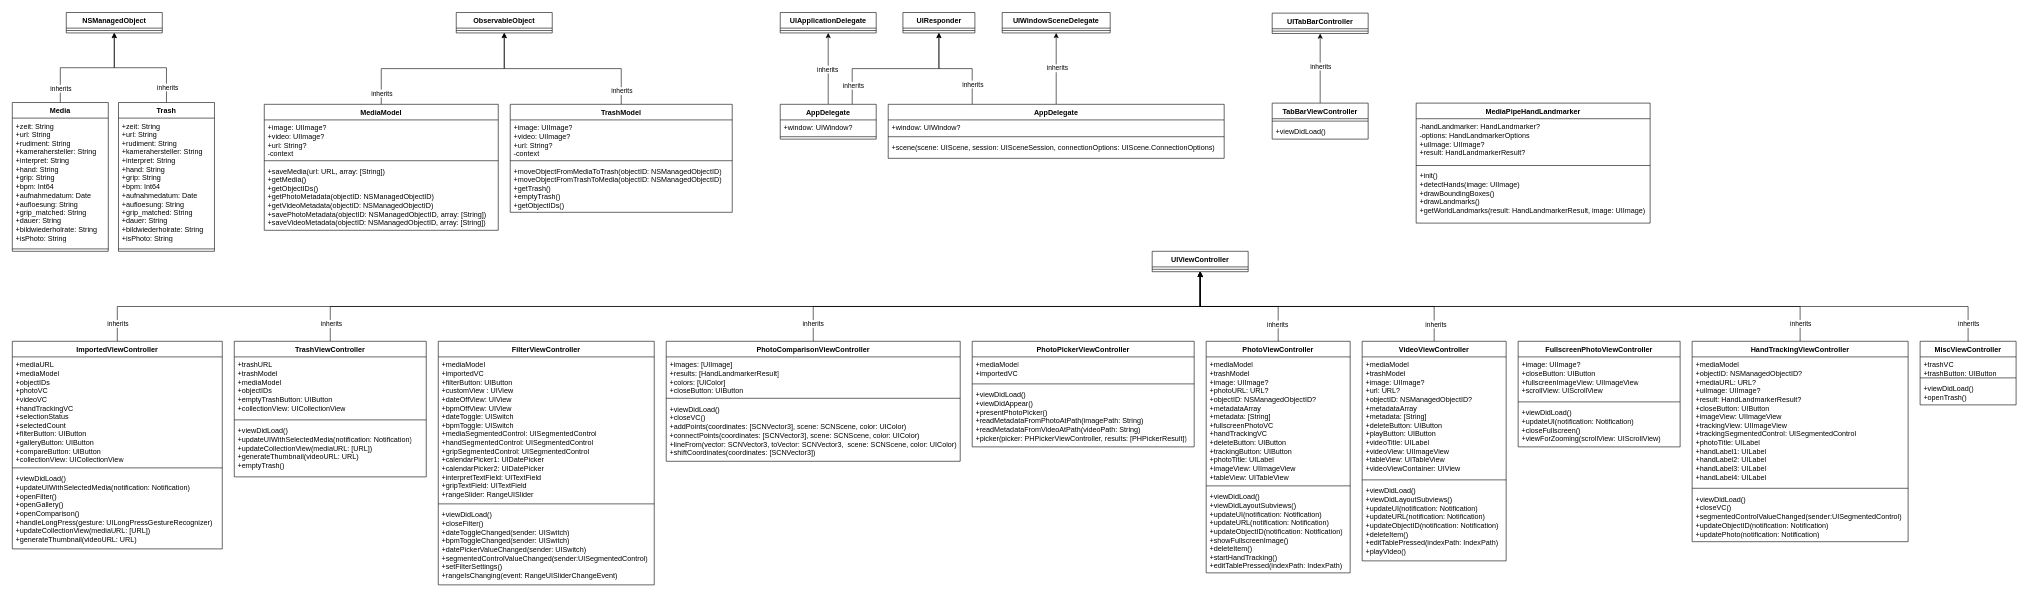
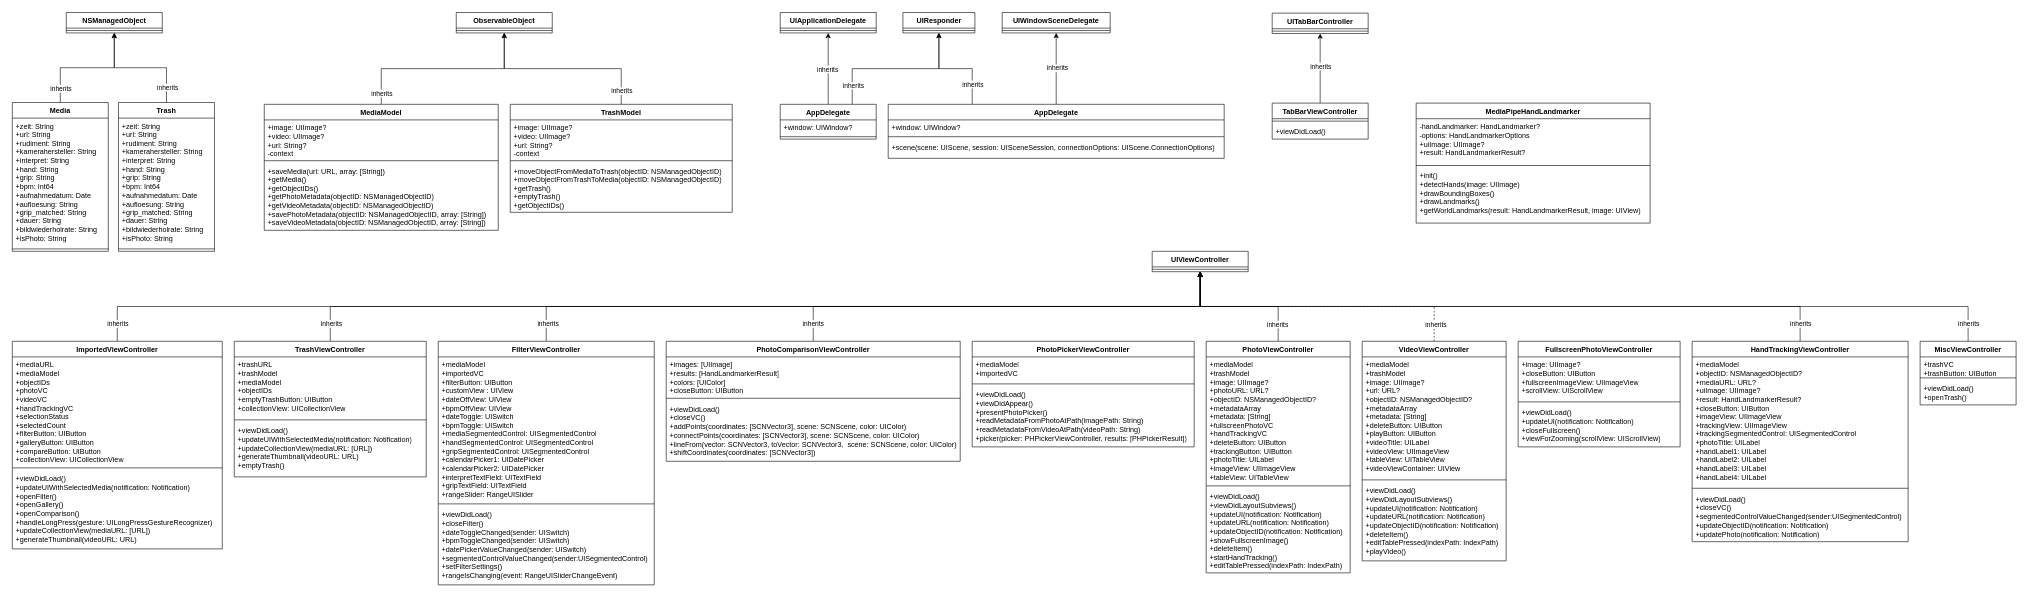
node "+init() +detectHands(image: UIImage) +drawBoundingBoxes() +drawLandmarks() +getWorldLandmarks(result: HandLandmarkerResult, image: UIImage)": label "+init() +detectHands(image: UIImage) +drawBoundingBoxes() +drawLandmarks() +getWorldLandmarks(result: HandLandmarkerResult, image: UIImage)" -> "+init() +detectHands(image: UIImage) +drawBoundingBoxes() +drawLandmarks() +getWorldLandmarks(result: HandLandmarkerResult, image: UIView)"
edge "FilterViewController" -> "UIViewController": added, label "inherits"
edge "VideoViewController" -> "UIViewController": style solid -> dashed
